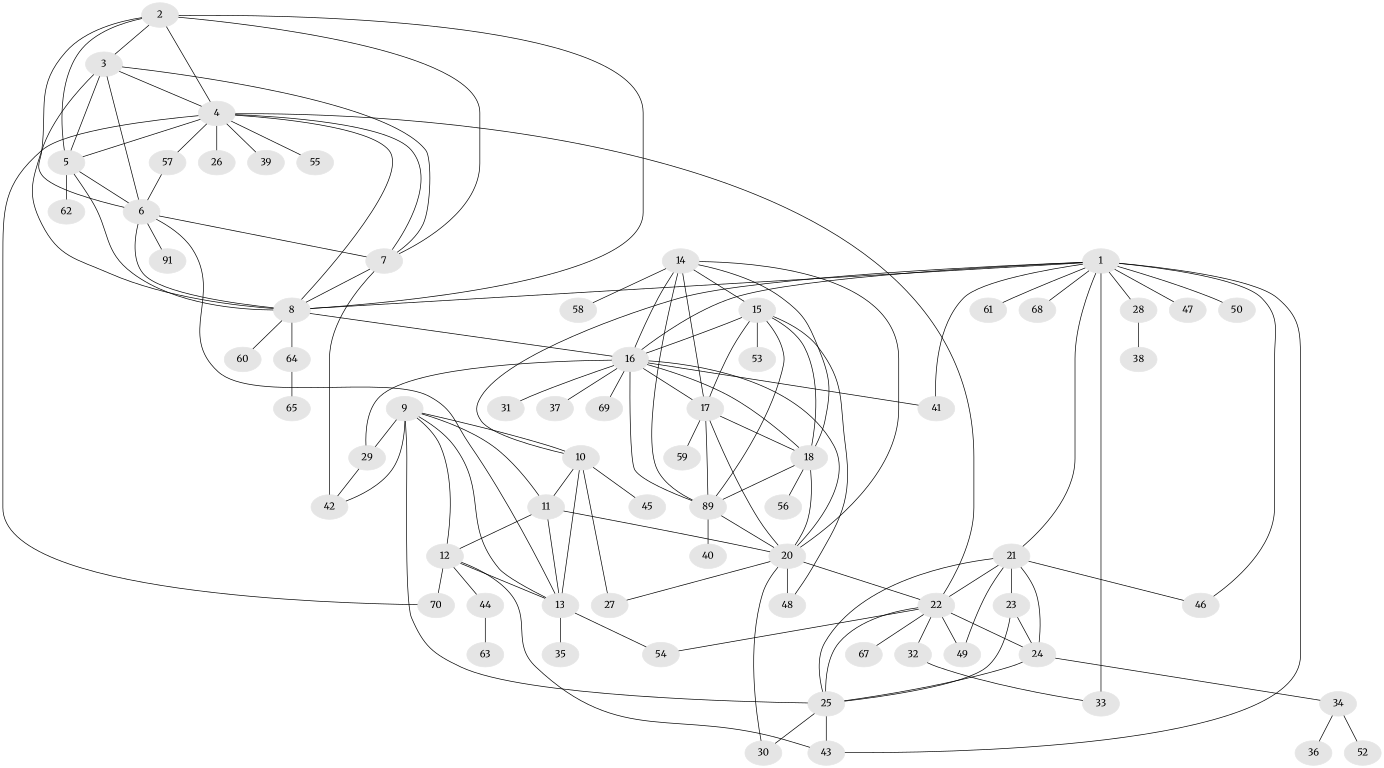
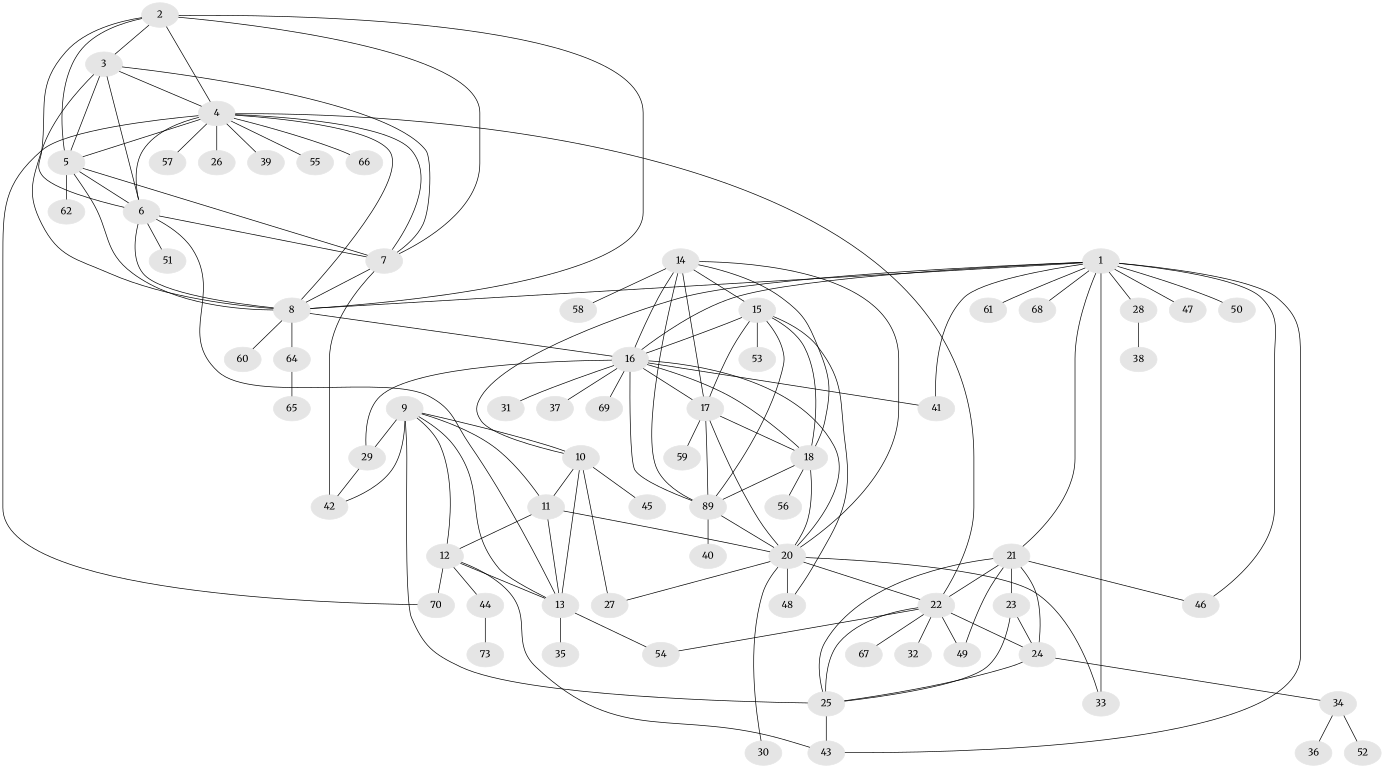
node "66": added
edge "57" -- "6": now "4" -- "6"
edge "5" -- "7": added
node "91": label "91" -> "51"
node "63": label "63" -> "73"
edge "32" -- "33": now "20" -- "33"
edge "25" -- "30": removed
